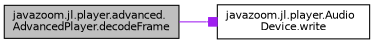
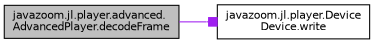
node "javazoom.jl.player.Audio Device.write": label "javazoom.jl.player.Audio Device.write" -> "javazoom.jl.player.Device Device.write"
